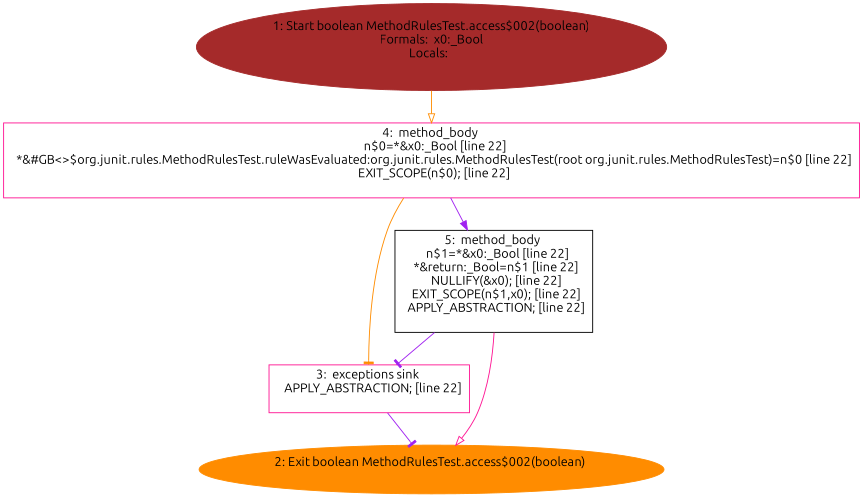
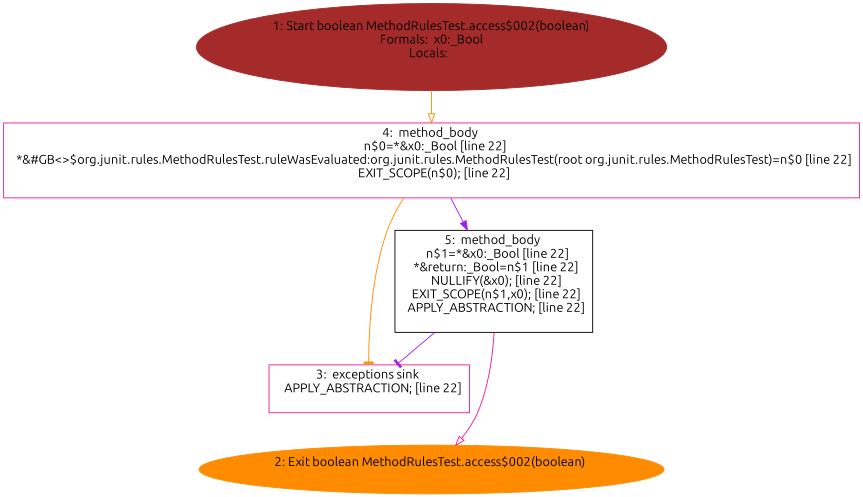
edge "3:  exceptions sink APPLY_ABSTRACTION; [line 22]" -> "2: Exit boolean MethodRulesTest.access$002(boolean)": removed
